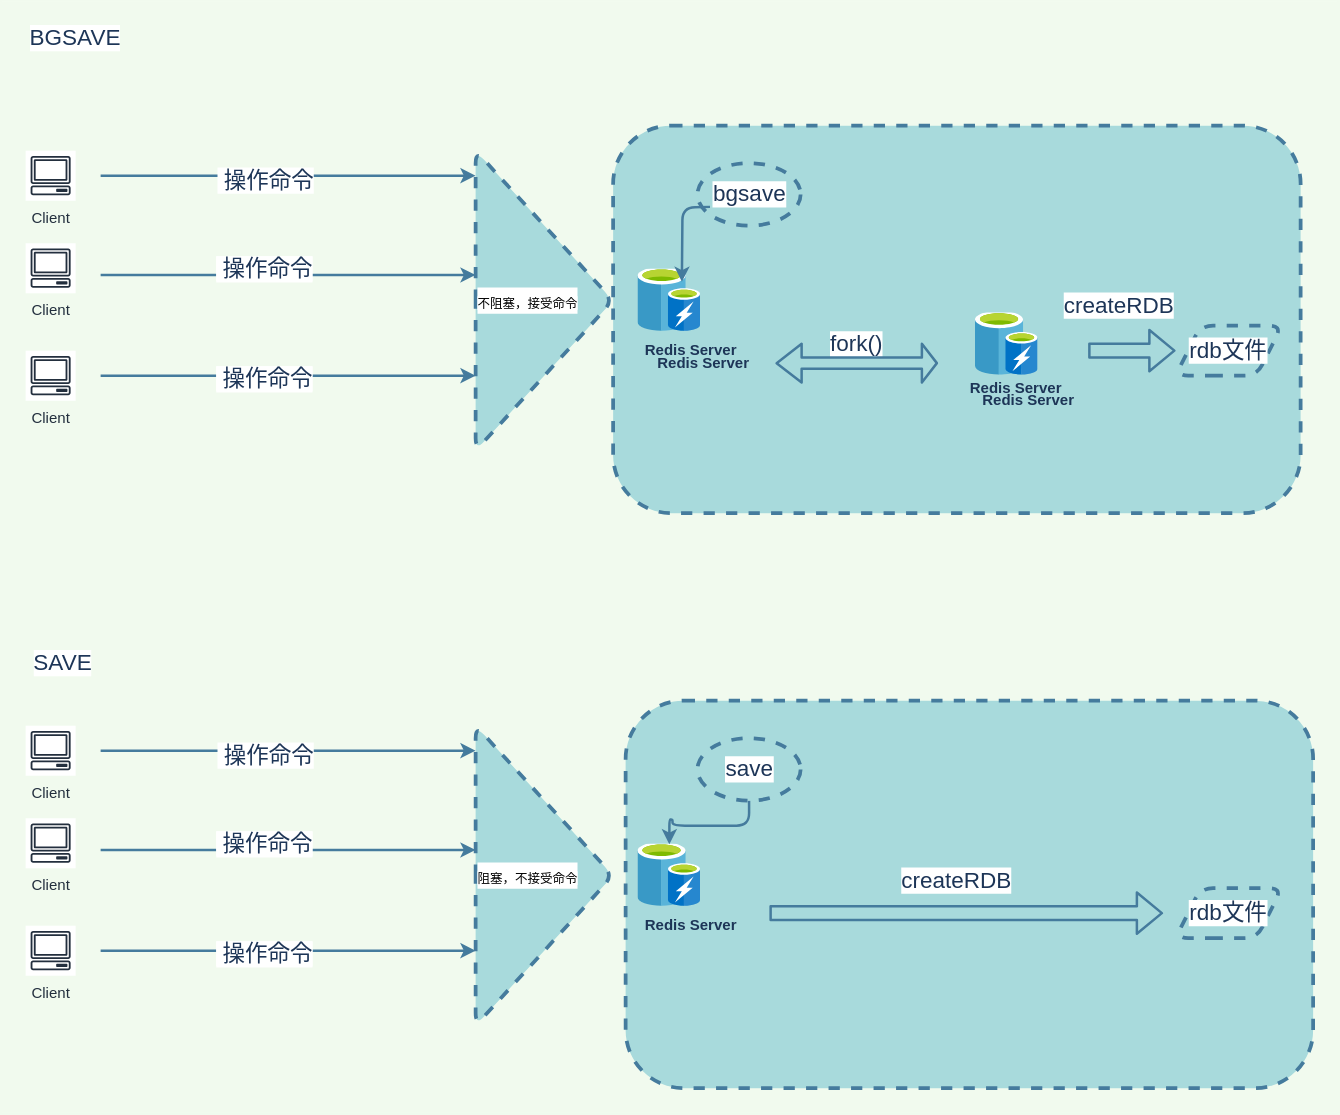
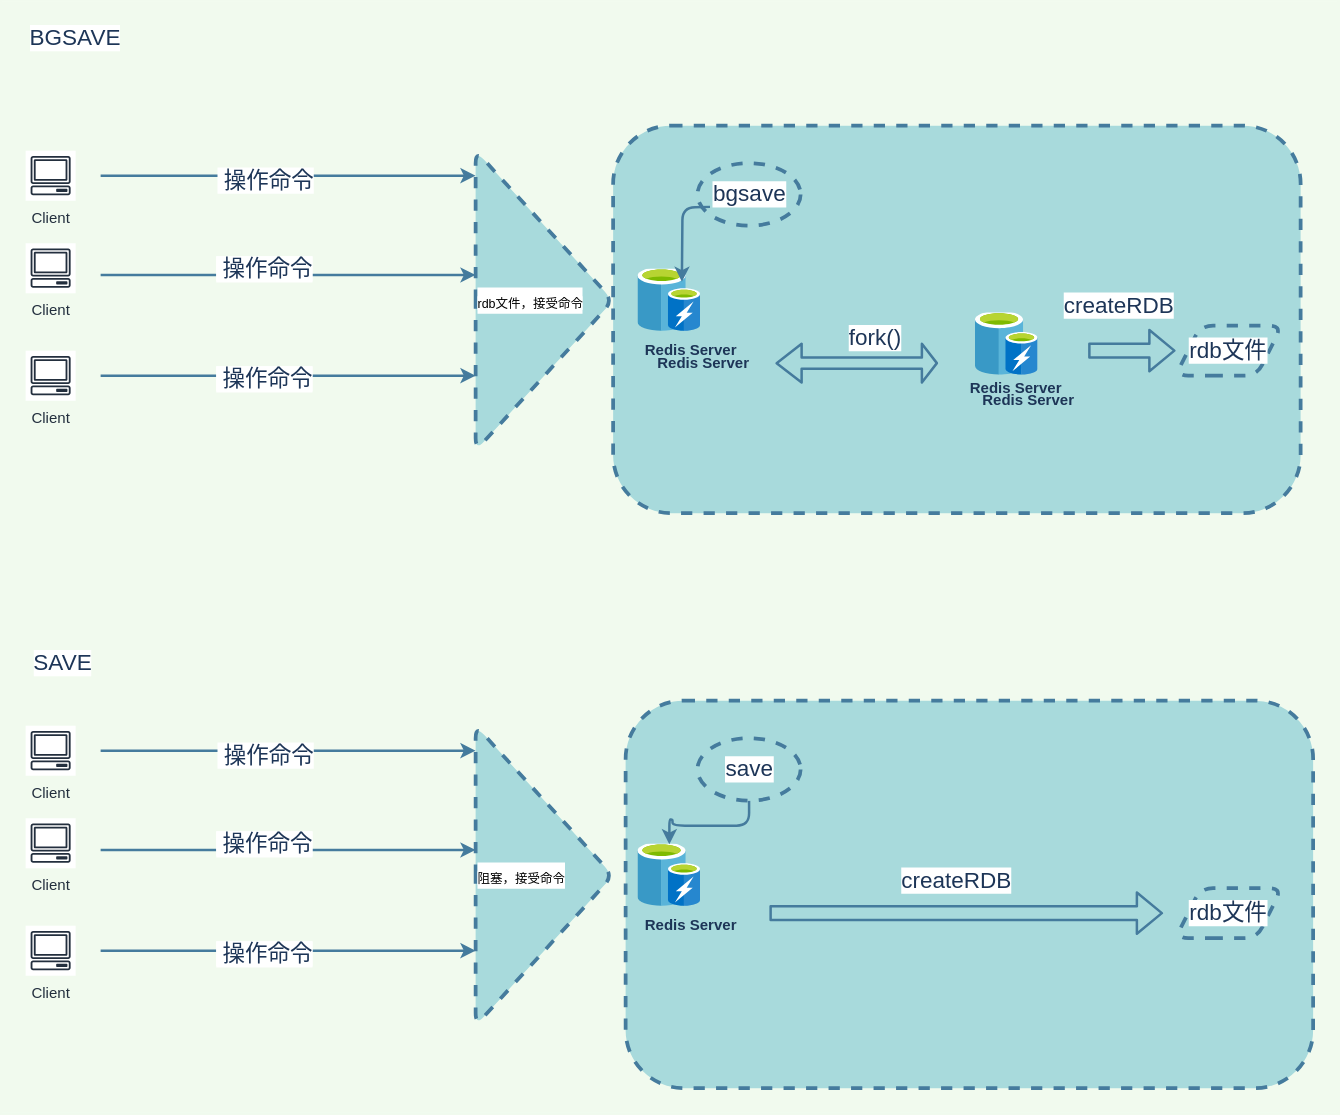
node "不阻塞，接受命令": label "不阻塞，接受命令" -> "rdb文件，接受命令"
node "fork()": moved (857, 344) -> (876, 338)
node "阻塞，不接受命令": label "阻塞，不接受命令" -> "阻塞，接受命令"
